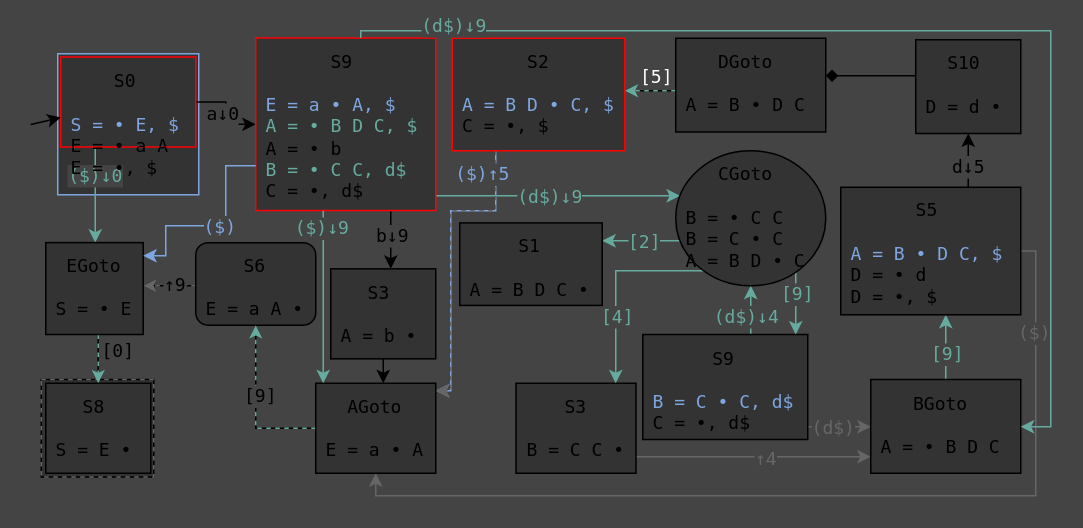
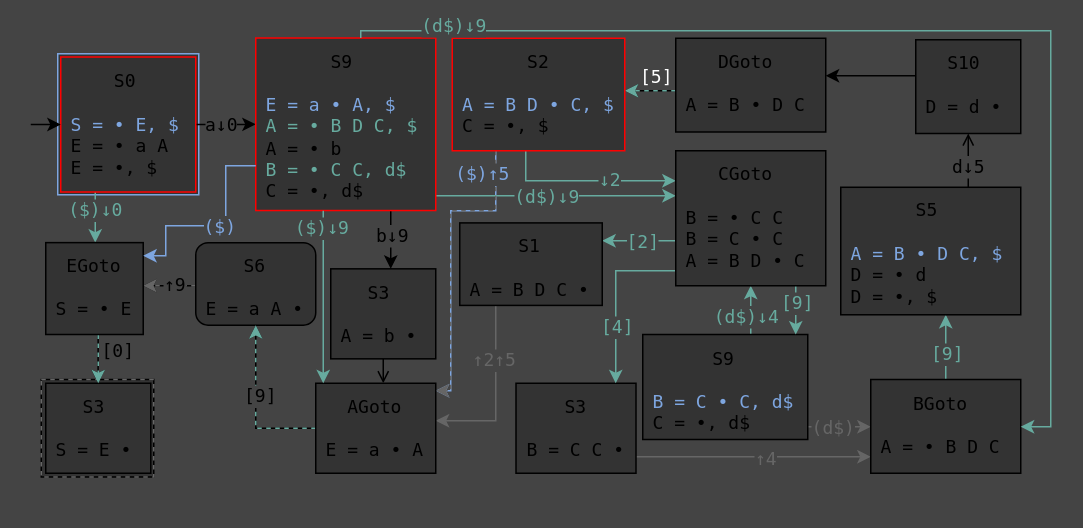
edge "S10 D = d •" -> "DGoto A = B • D C": arrowhead diamond -> classic
node "S0 S = • E, $ E = • a A E = •, $": size 135x90 -> 135x135
edge "S5 A = B • D C, $ D = • d D = •, $" -> "S10 D = d •": arrowhead classic -> open
edge "S2 A = B D • C, $ C = •, $" -> "CGoto B = • C C B = C • C A = B D • C": added, label "↓2"
node "CGoto B = • C C B = C • C A = B D • C": shape ellipse -> rectangle
edge "S3 A = b •" -> "AGoto E = a • A": arrowhead classic -> open
node "S8 S = E •": label "S8 S = E •" -> "S3 S = E •"
edge "S1 A = B D C •" -> "AGoto E = a • A": added, label "↑2↑5"
edge "S5 A = B • D C, $ D = • d D = •, $" -> "AGoto E = a • A": removed, label "($)"
